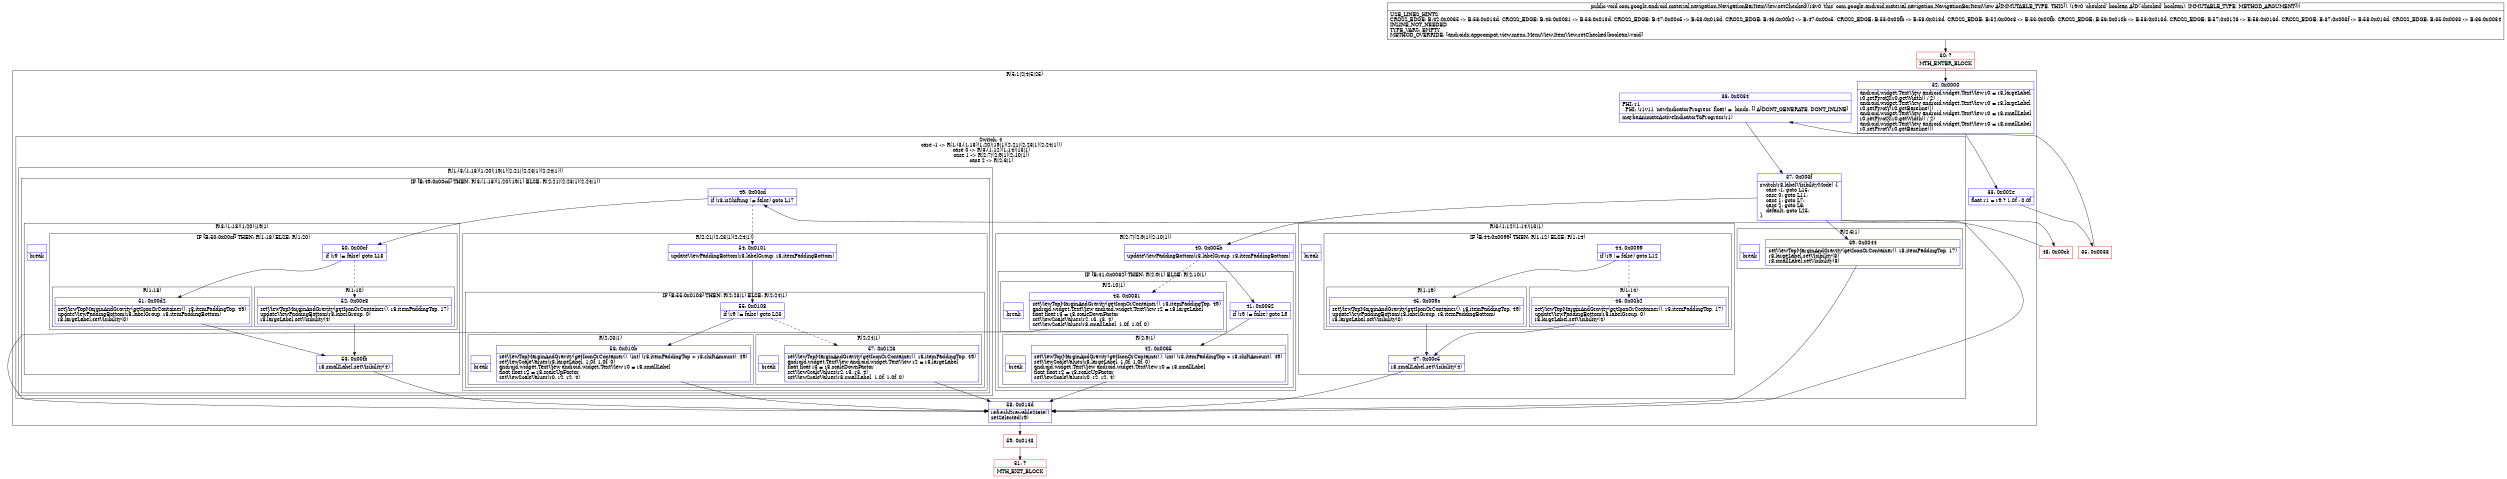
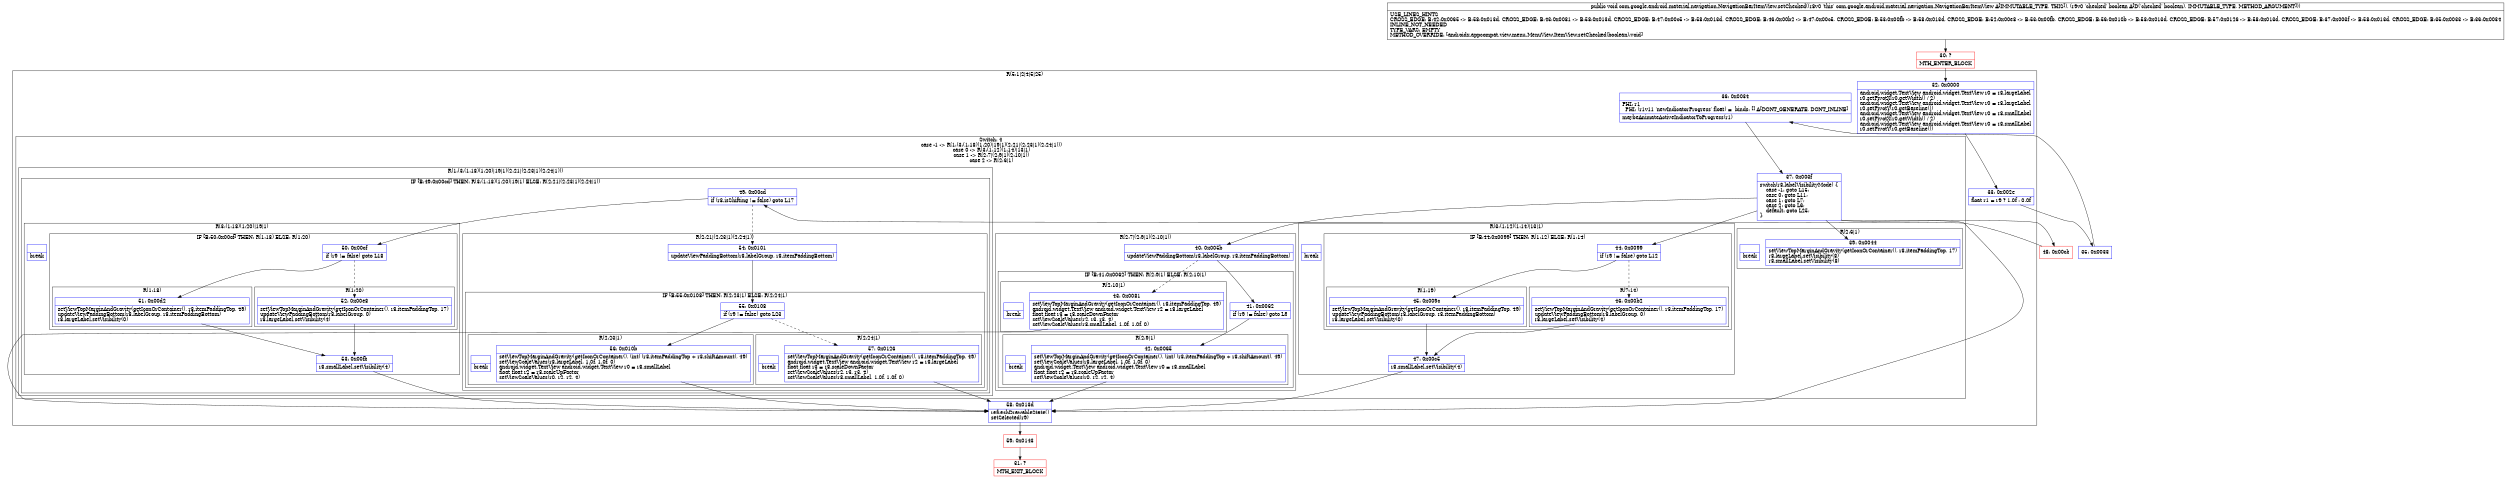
edge "37: 0x003f" -> "44: 0x0099": added
node "35: 0x0033": color red -> blue
cluster "R(1:10)": label "R(1:10)" -> "R(1:20)"
cluster "R(1:14)": label "R(1:14)" -> "R(7:14)"
edge "39: 0x0044" -> "58: 0x013d": removed
